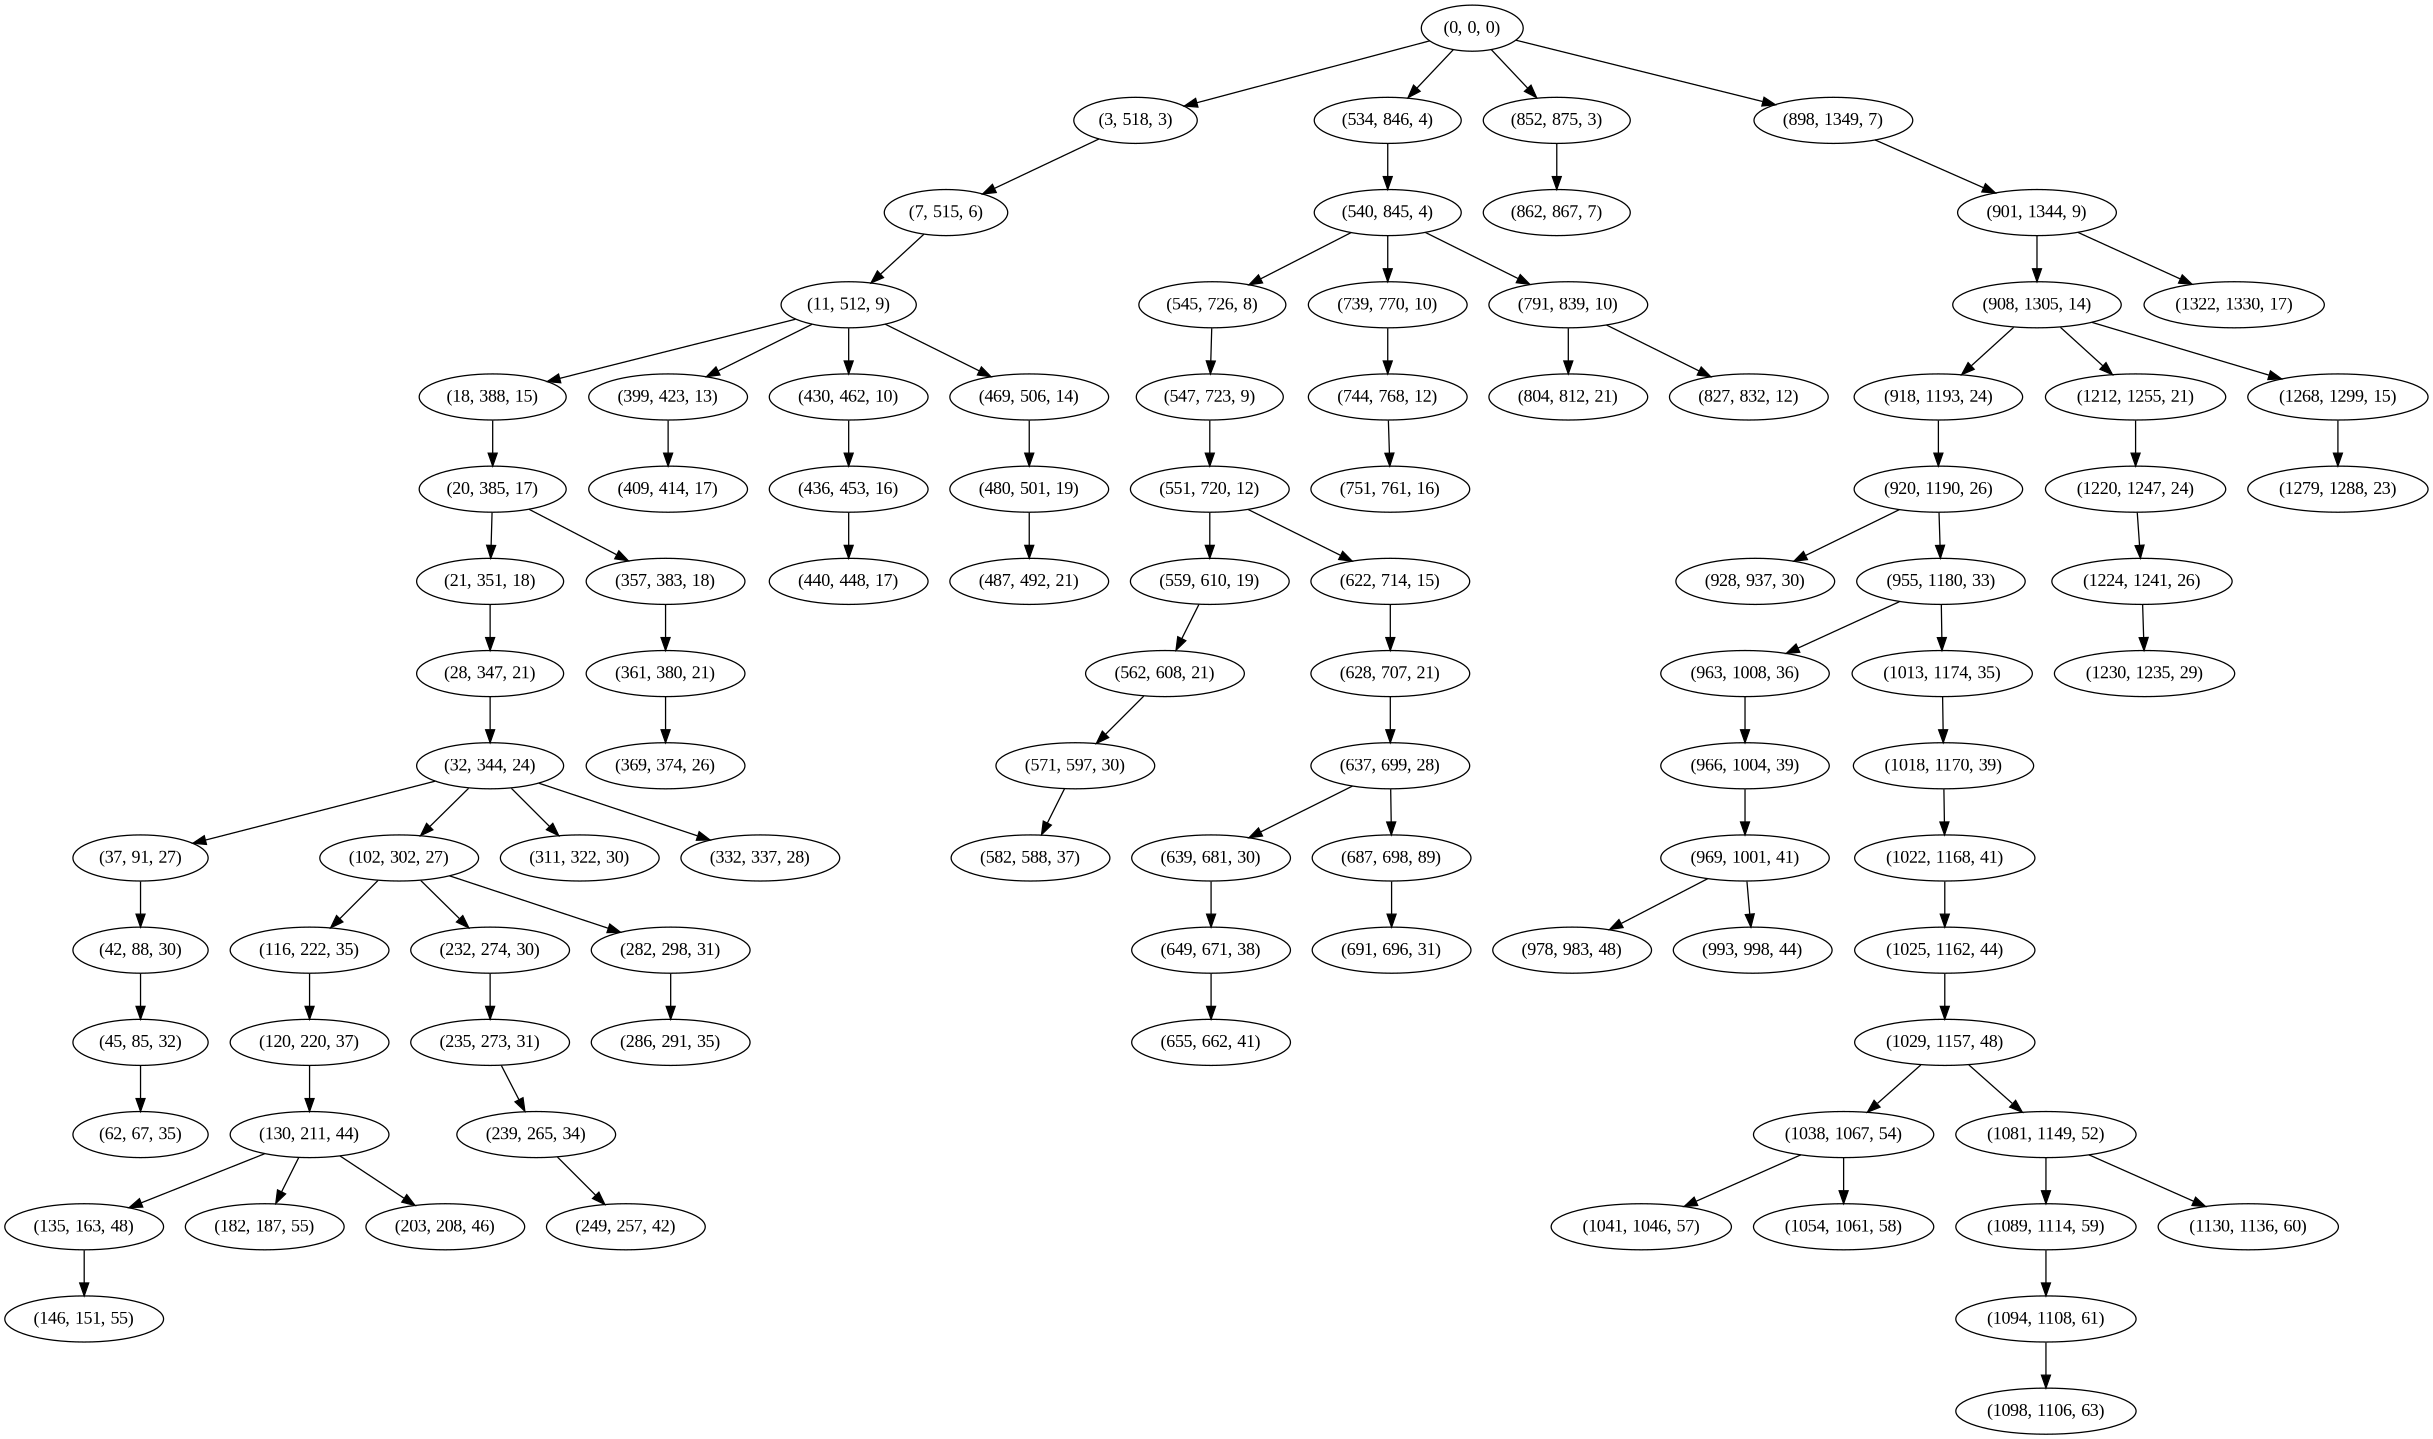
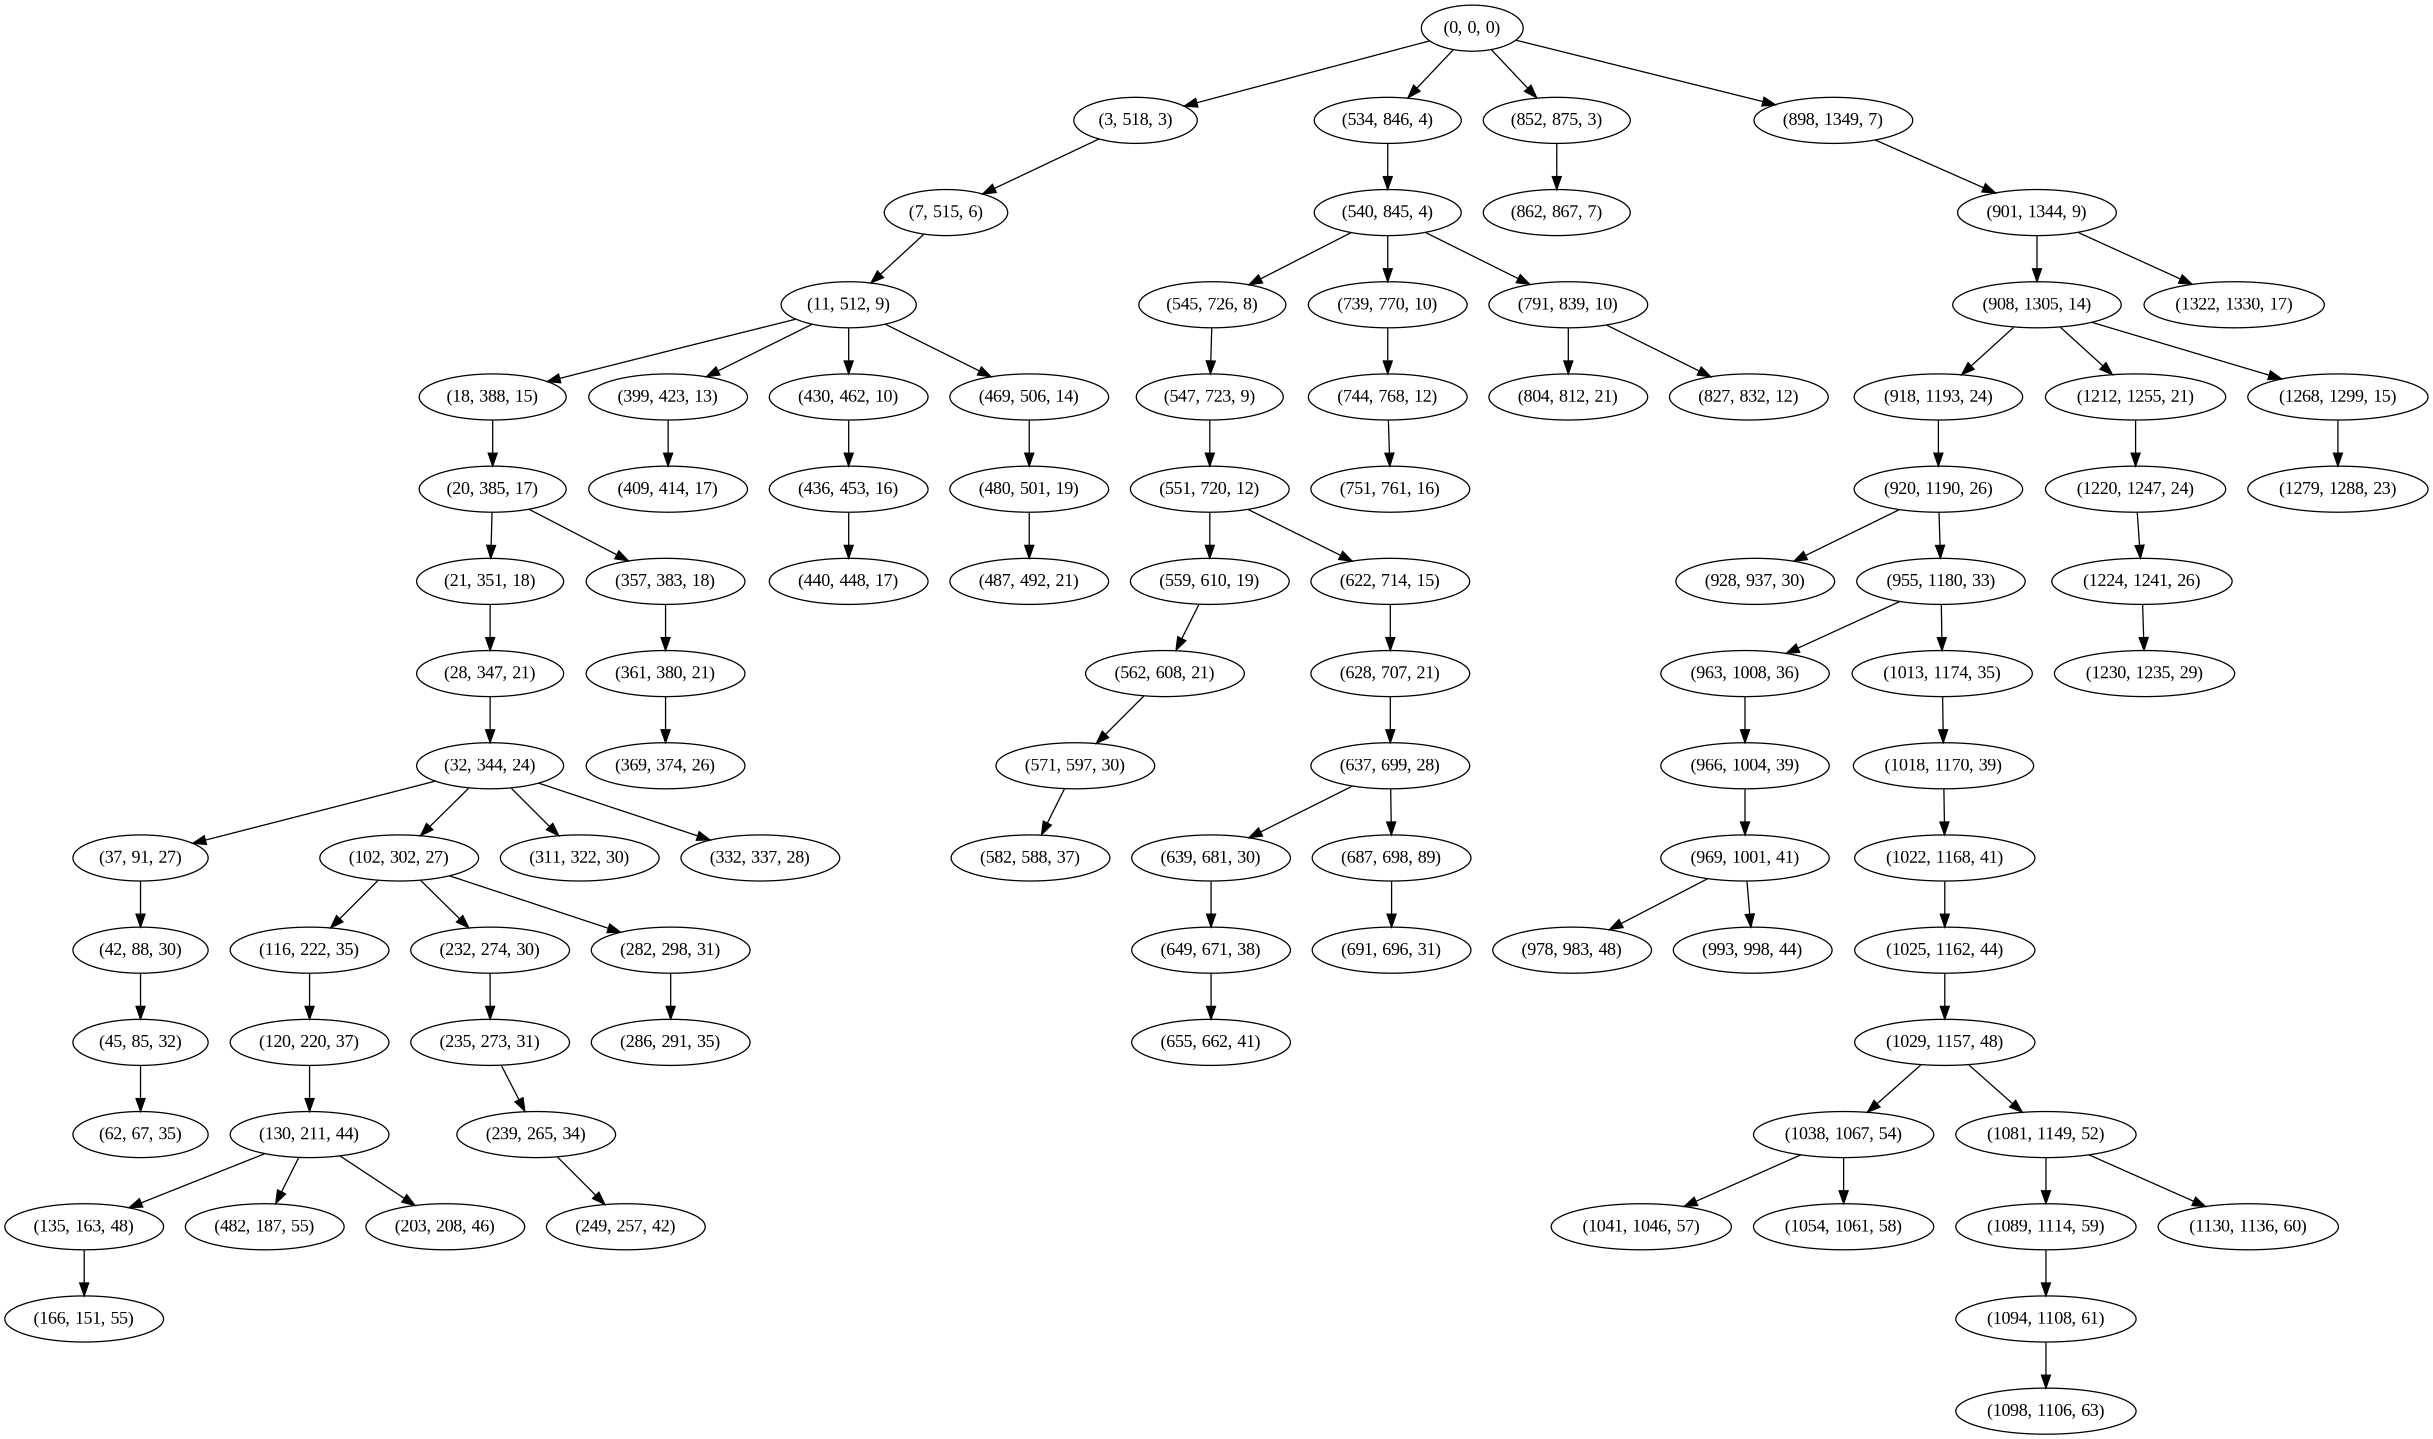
node "(182, 187, 55)": label "(182, 187, 55)" -> "(482, 187, 55)"
node "(146, 151, 55)": label "(146, 151, 55)" -> "(166, 151, 55)"
